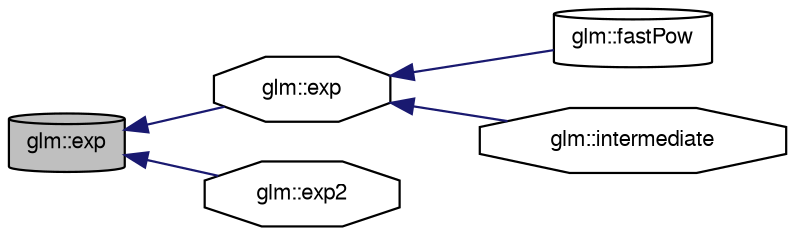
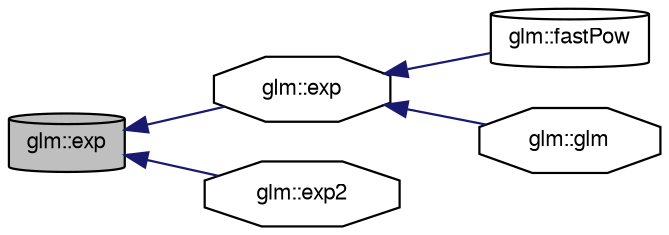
node "glm::intermediate": label "glm::intermediate" -> "glm::glm"
